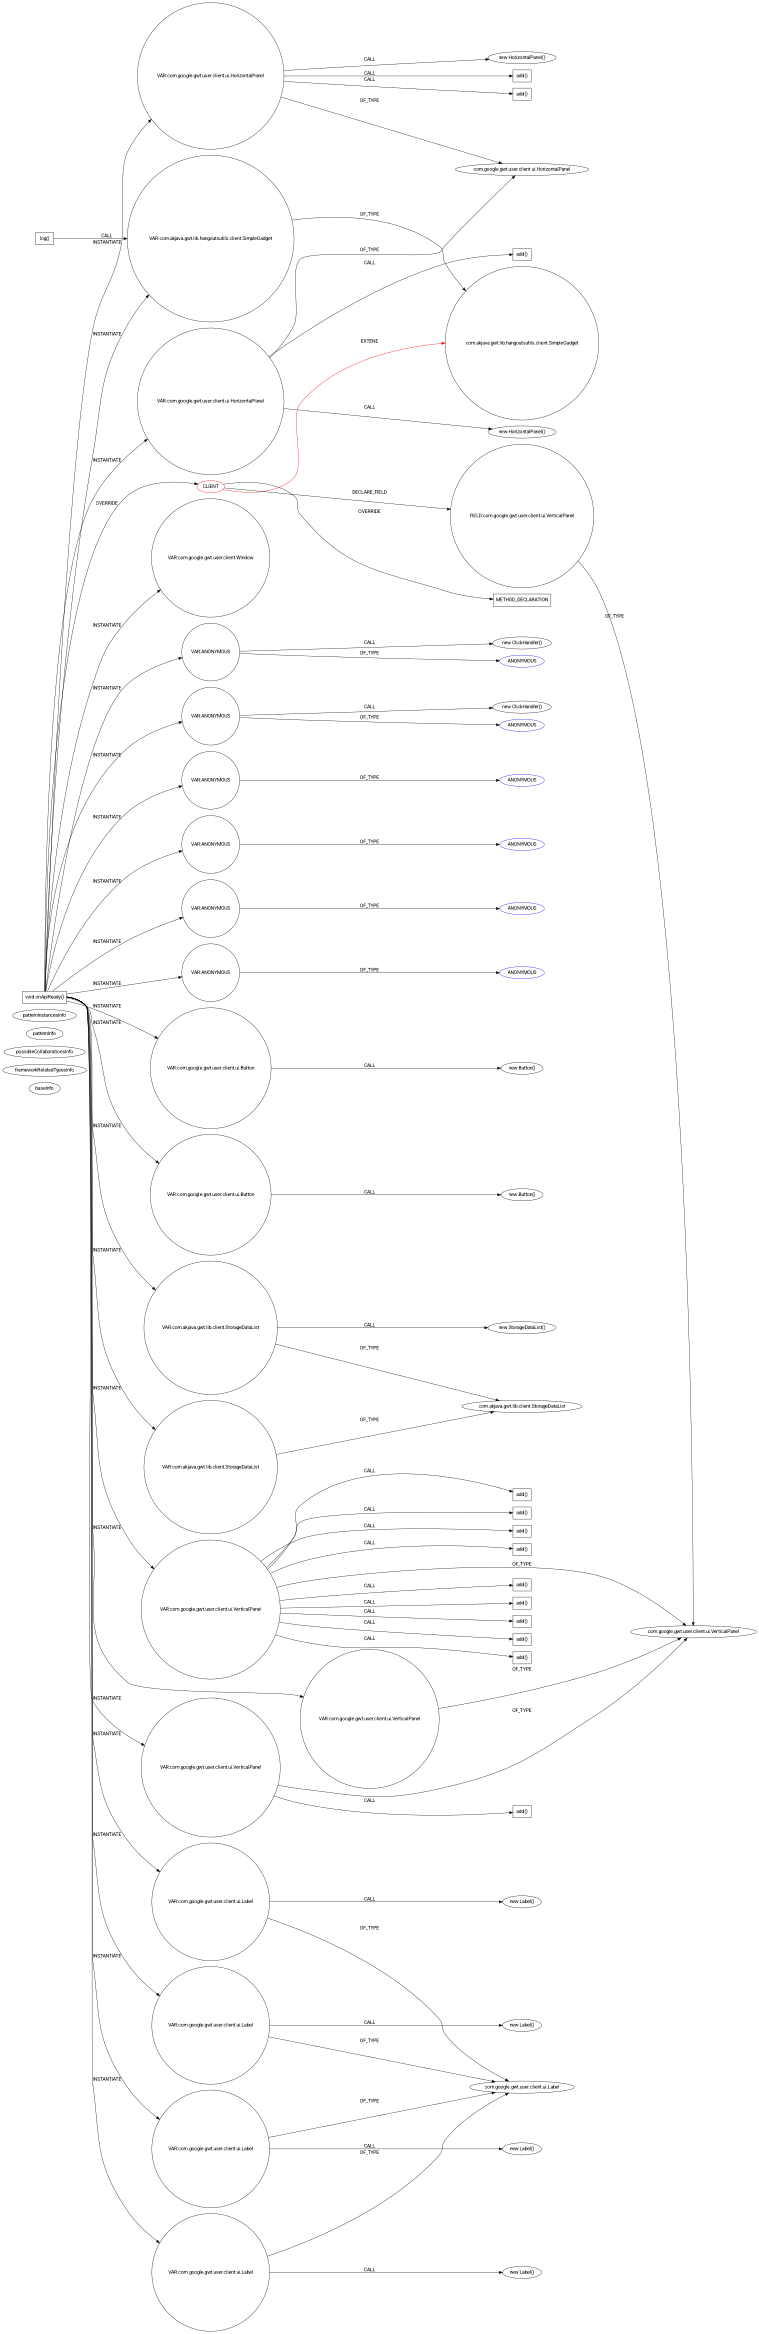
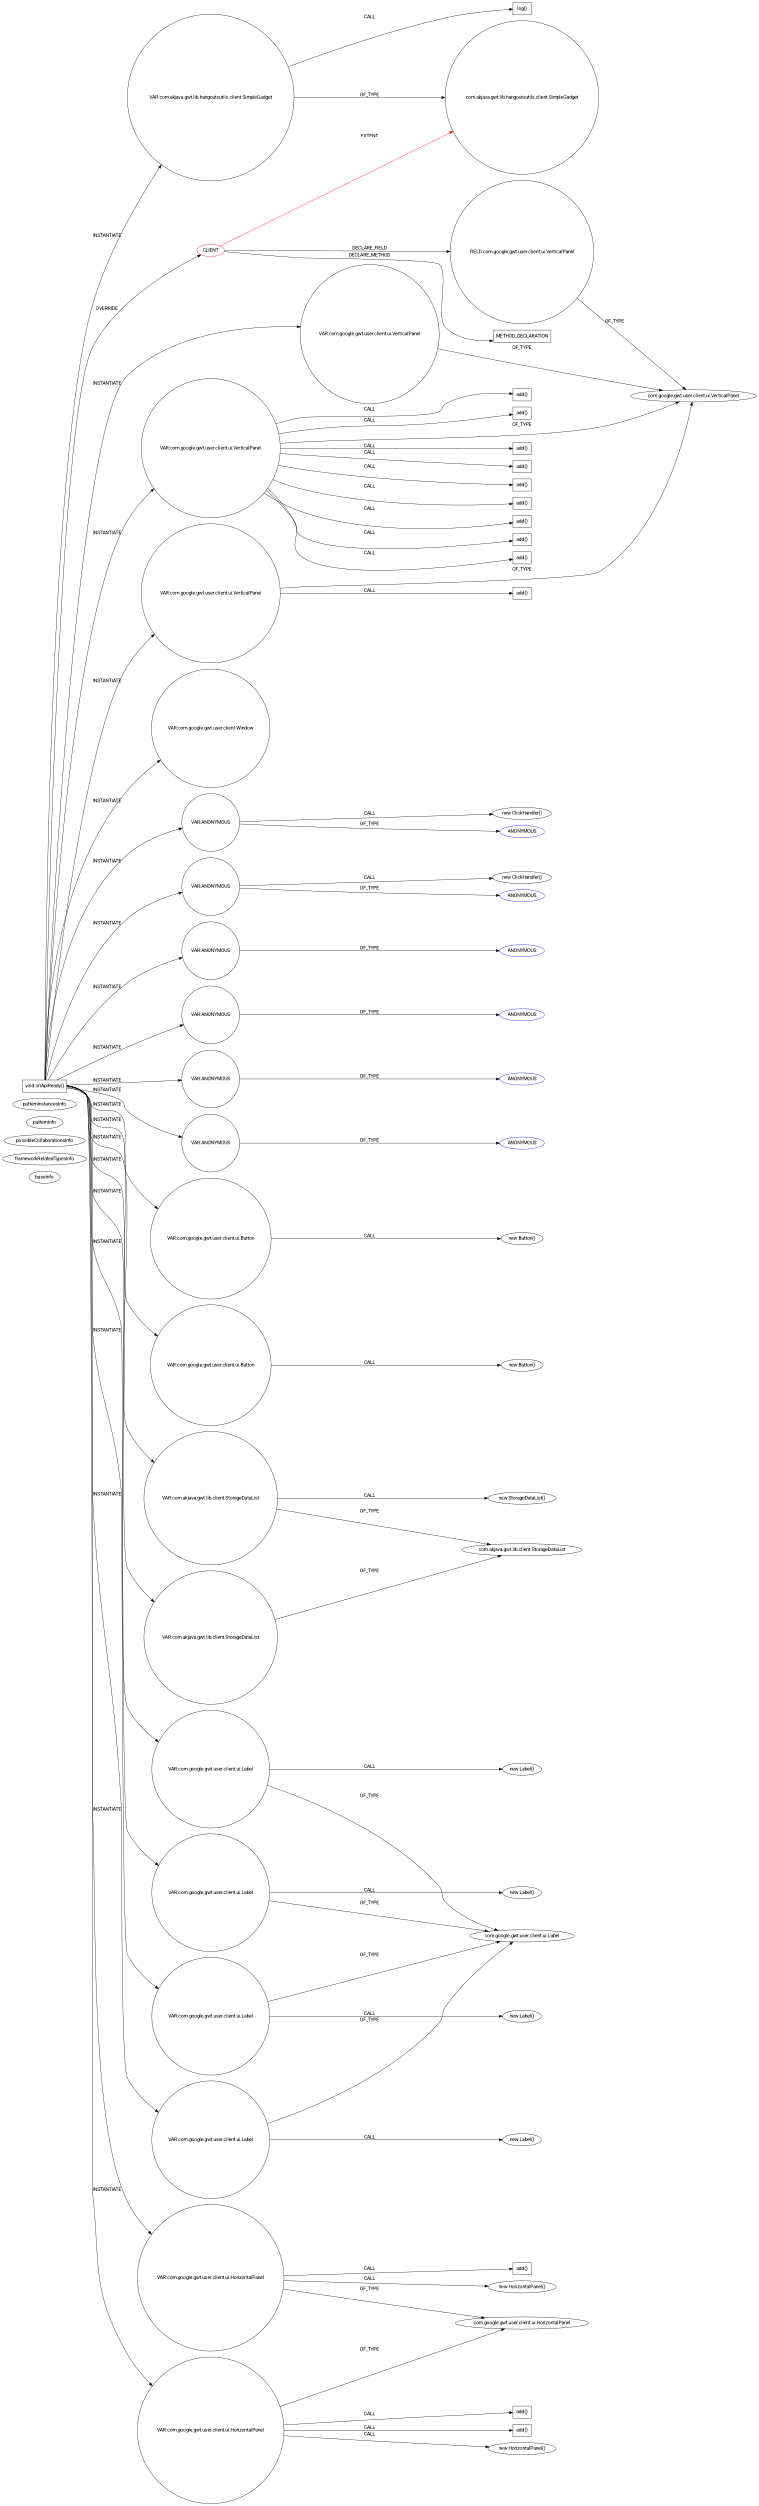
edge "log()" -> "VAR:com.akjava.gwt.lib.hangoutsutils.client.SimpleGadget": reversed
edge "CLIENT" -> "METHOD_DECLARATION": label "OVERRIDE" -> "DECLARE_METHOD"
